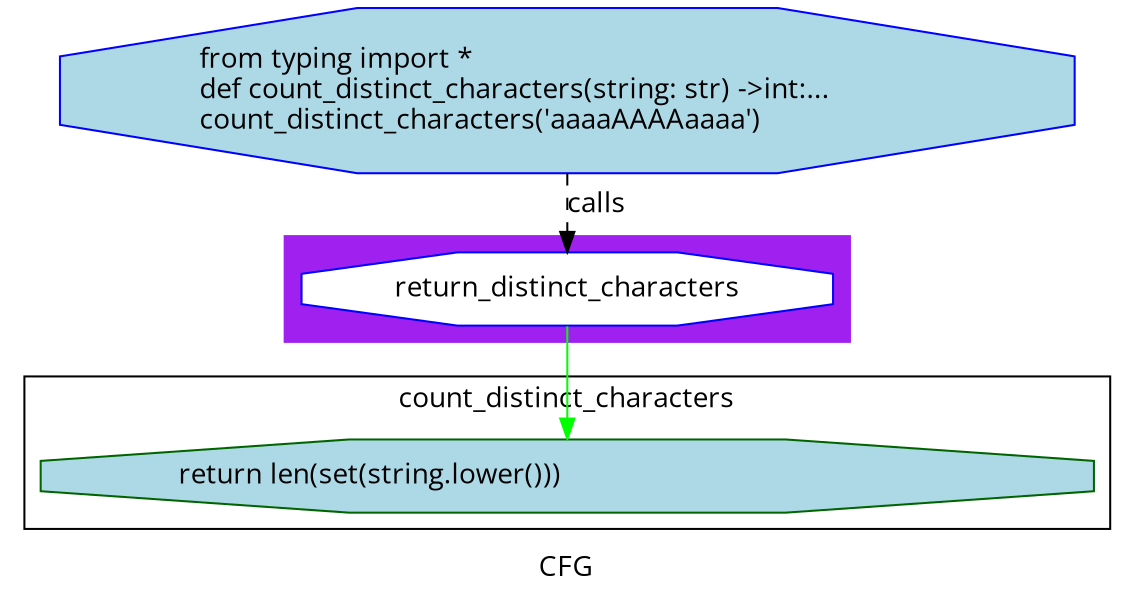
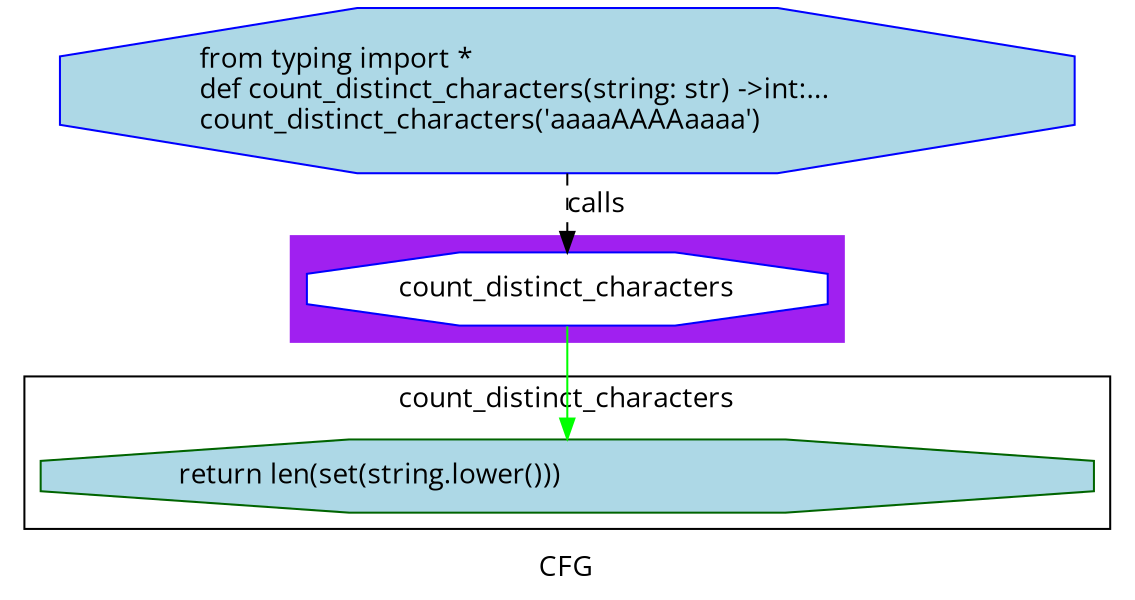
node "return_distinct_characters": label "return_distinct_characters" -> "count_distinct_characters"
